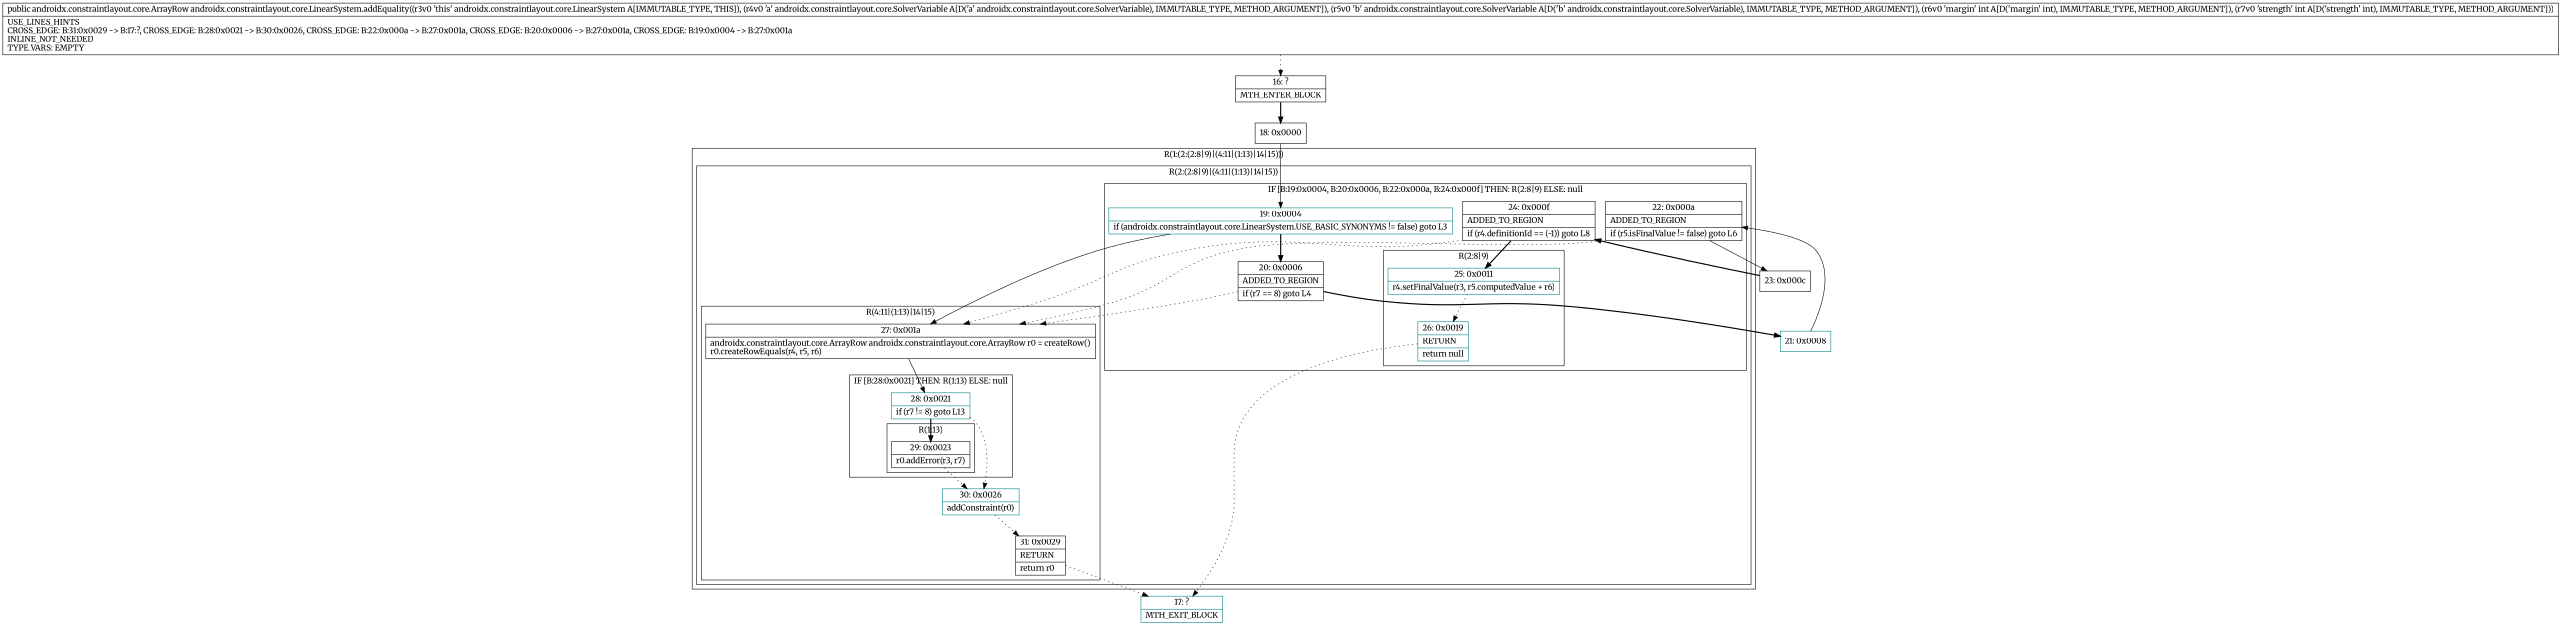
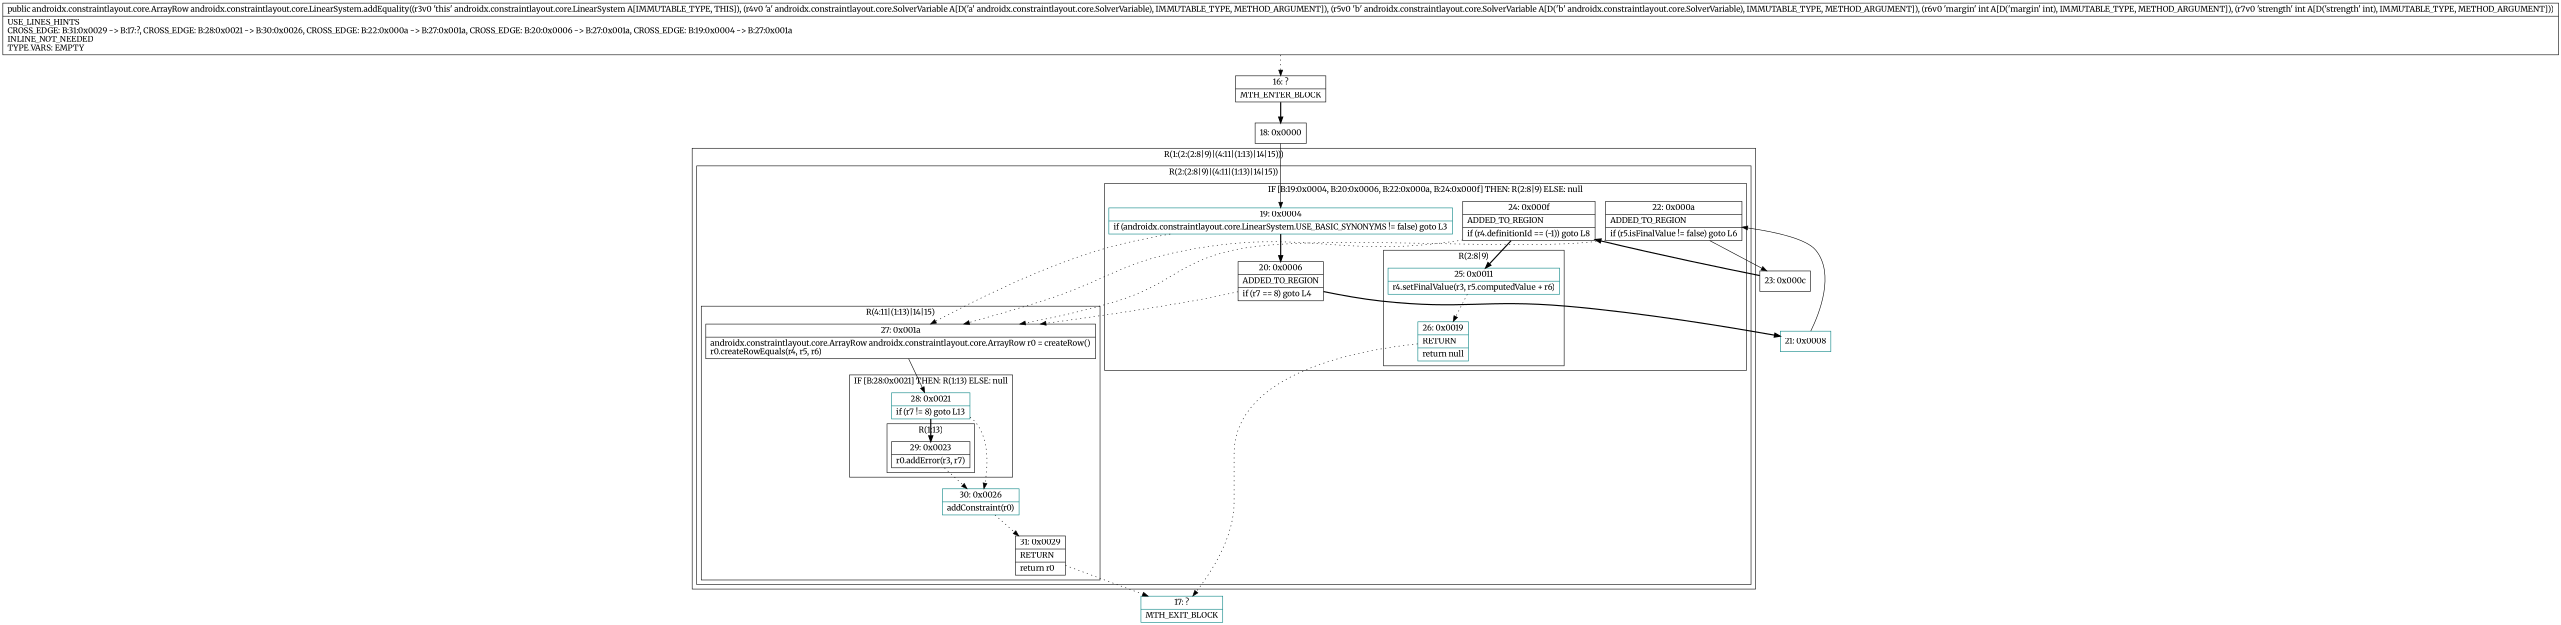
edge "19: 0x0004" -> "27: 0x001a": style solid -> dotted
